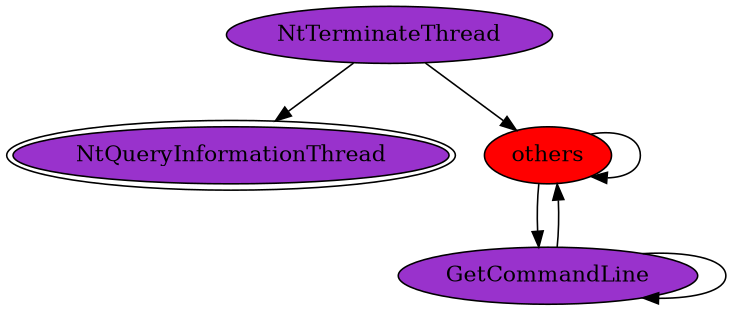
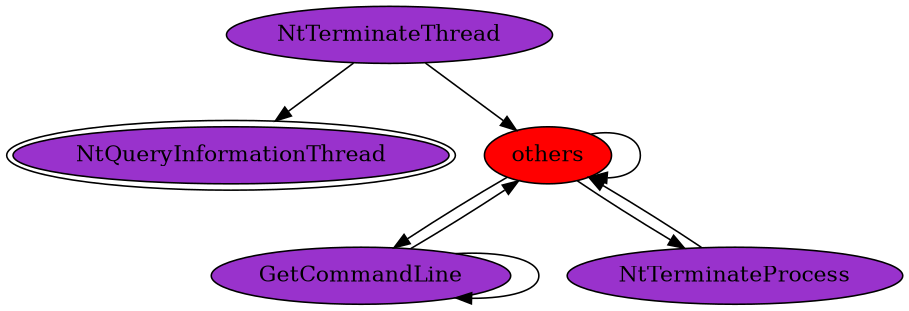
node "NtTerminateProcess": added
